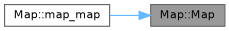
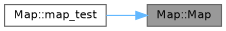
node "Map::map_map": label "Map::map_map" -> "Map::map_test"
